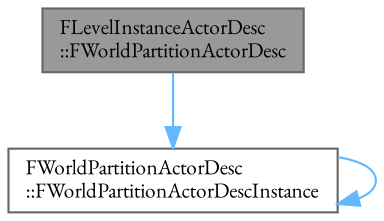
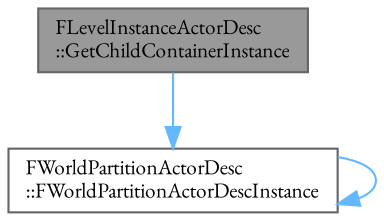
node "FLevelInstanceActorDesc ::FWorldPartitionActorDesc": label "FLevelInstanceActorDesc ::FWorldPartitionActorDesc" -> "FLevelInstanceActorDesc ::GetChildContainerInstance"
